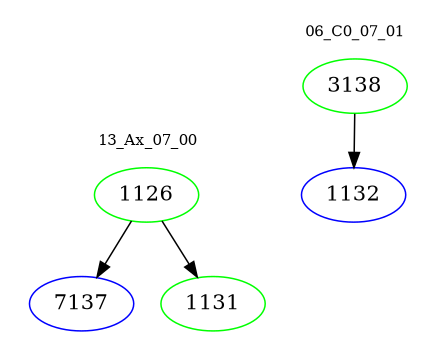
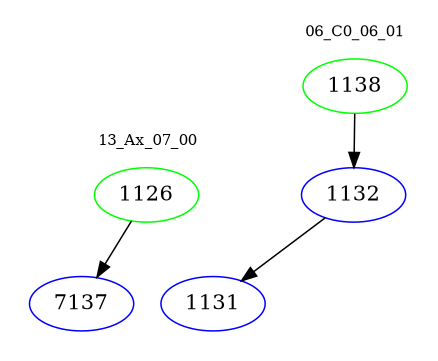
cluster "06_C0_07_01": label "06_C0_07_01" -> "06_C0_06_01"
node "3138": label "3138" -> "1138"
edge "1126" -> "1131": now "1132" -> "1131"
node "1131": color green -> blue
